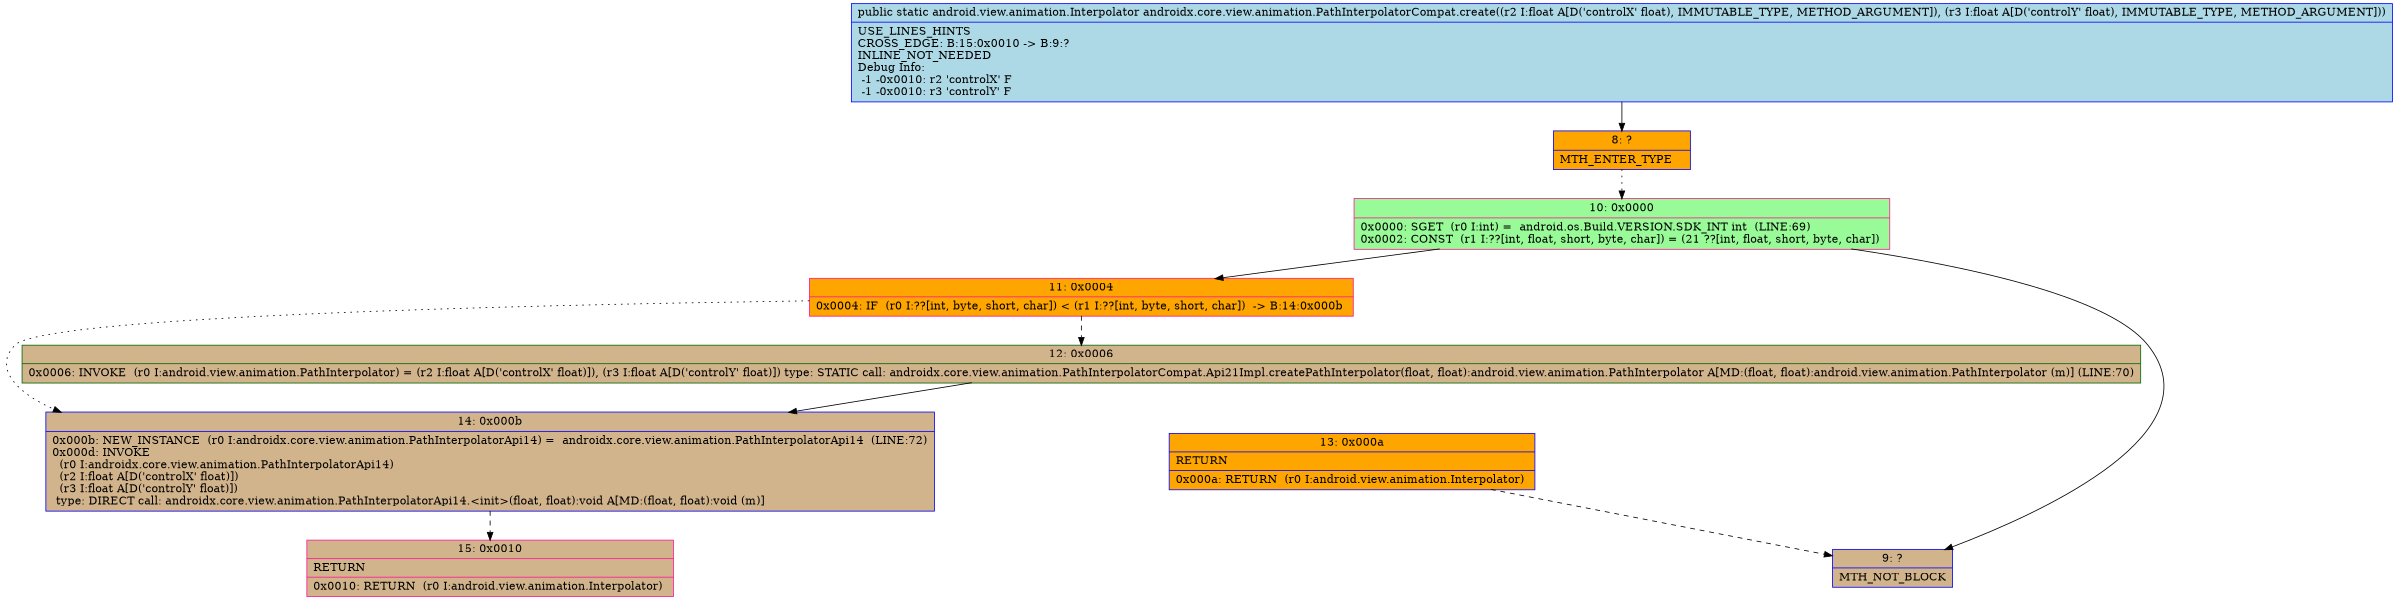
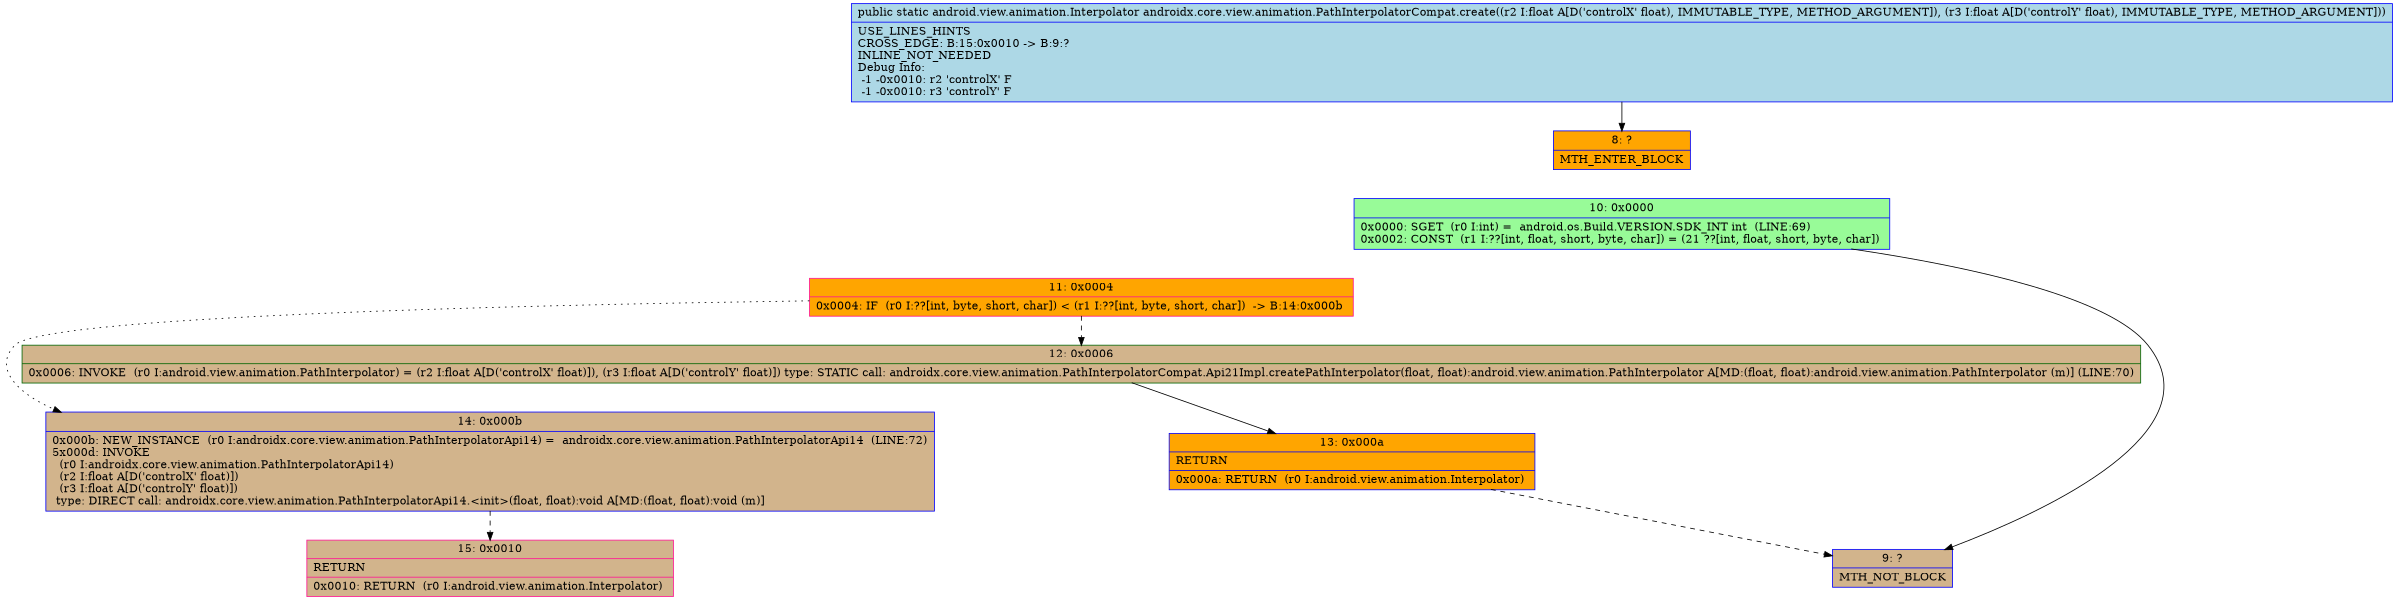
node "8: ?": text "MTH_ENTER_TYPE" -> "MTH_ENTER_BLOCK"
edge "8: ?" -> "10: 0x0000": removed
node "10: 0x0000": color deeppink -> blue
edge "10: 0x0000" -> "11: 0x0004": removed
edge "12: 0x0006" -> "14: 0x000b": now "12: 0x0006" -> "13: 0x000a"
node "14: 0x000b": text "0x000d: INVOKE" -> "5x000d: INVOKE"
